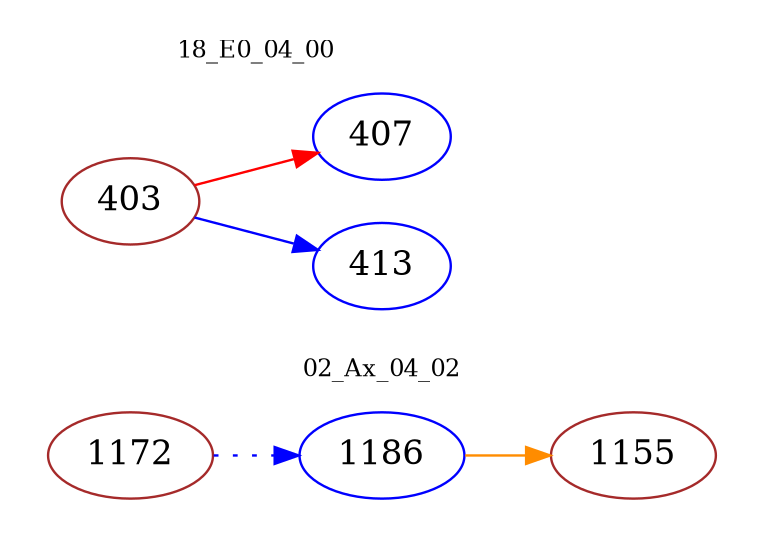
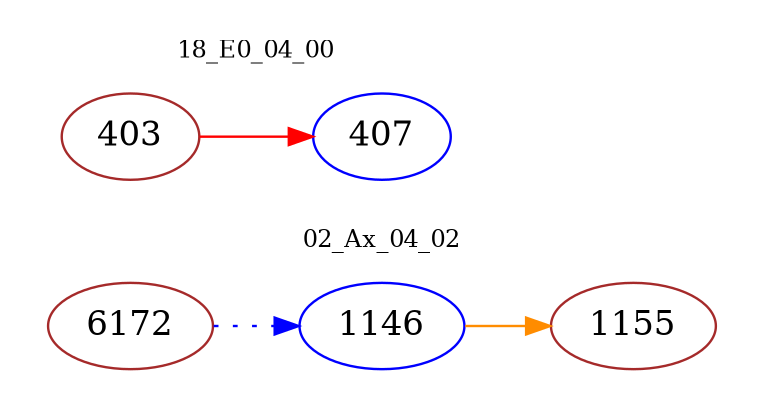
node "413": removed
node "1172": label "1172" -> "6172"
node "1186": label "1186" -> "1146"
